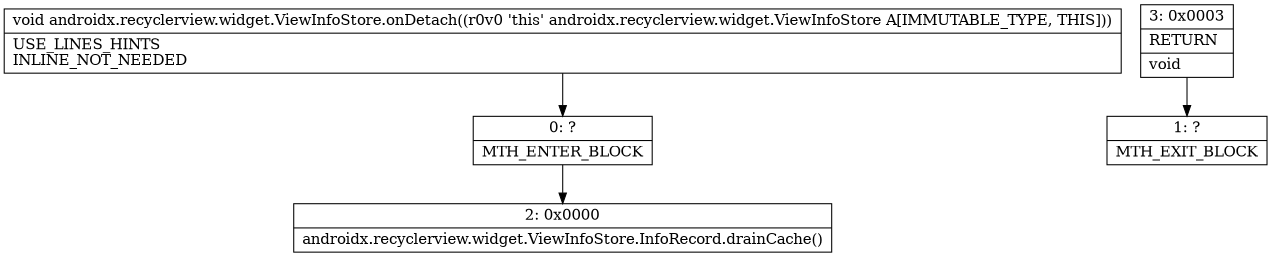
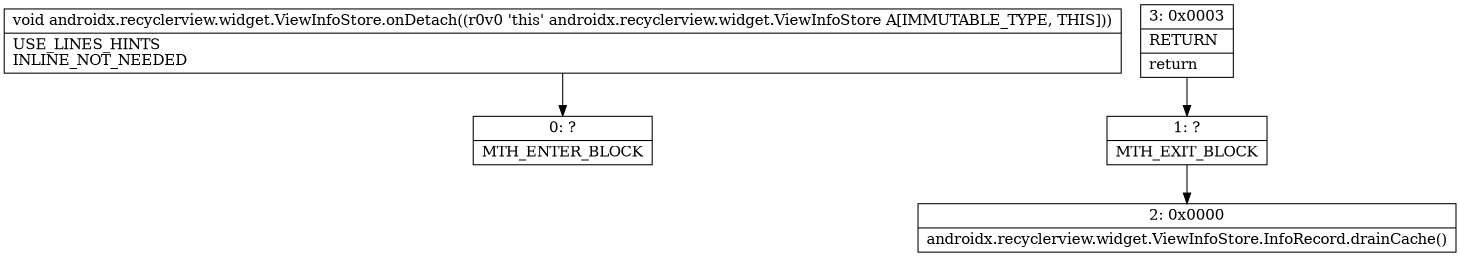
node "3: 0x0003": text "void" -> "return"
edge "0: ?" -> "2: 0x0000": now "1: ?" -> "2: 0x0000"
